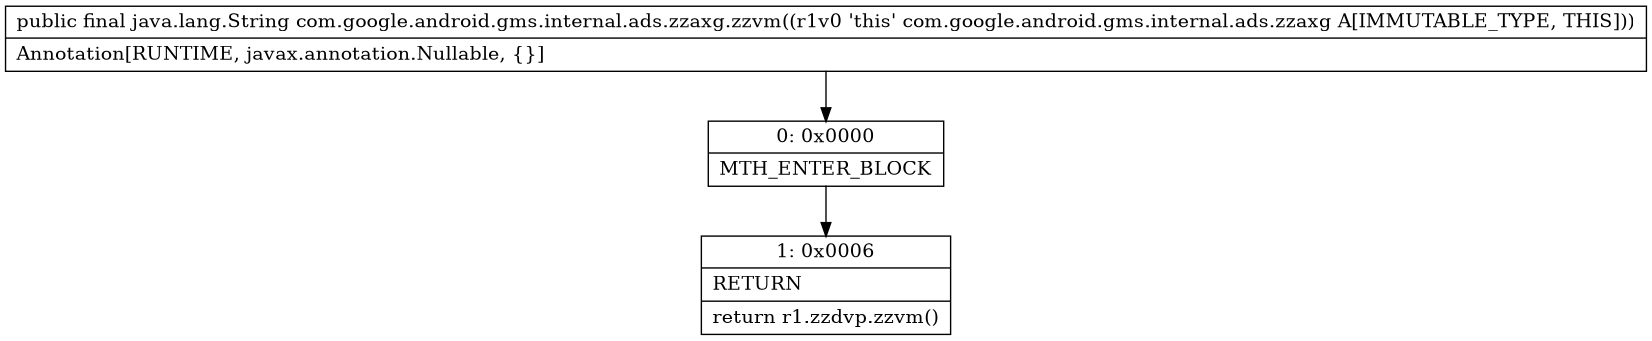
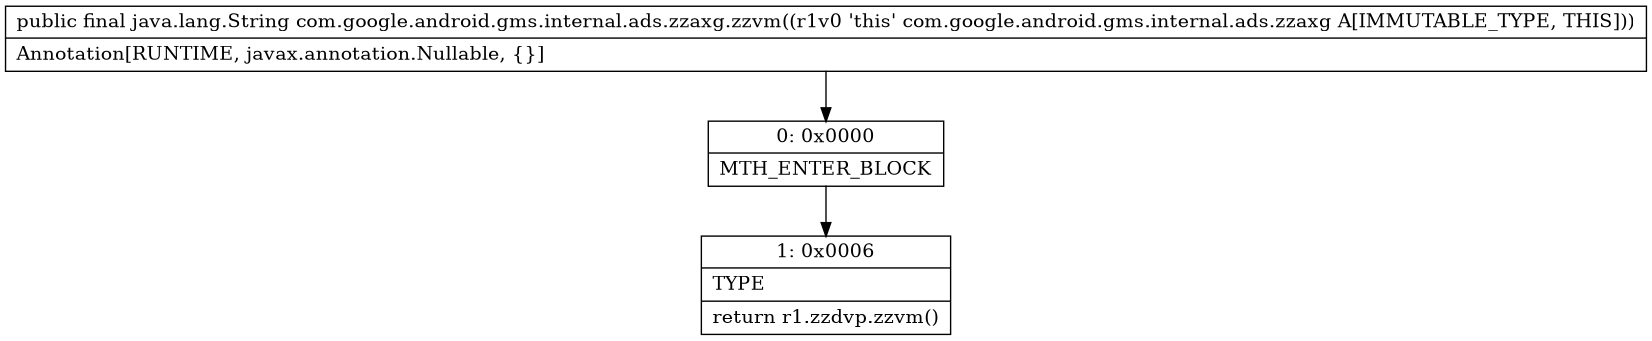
node "1: 0x0006": text "RETURN" -> "TYPE"
